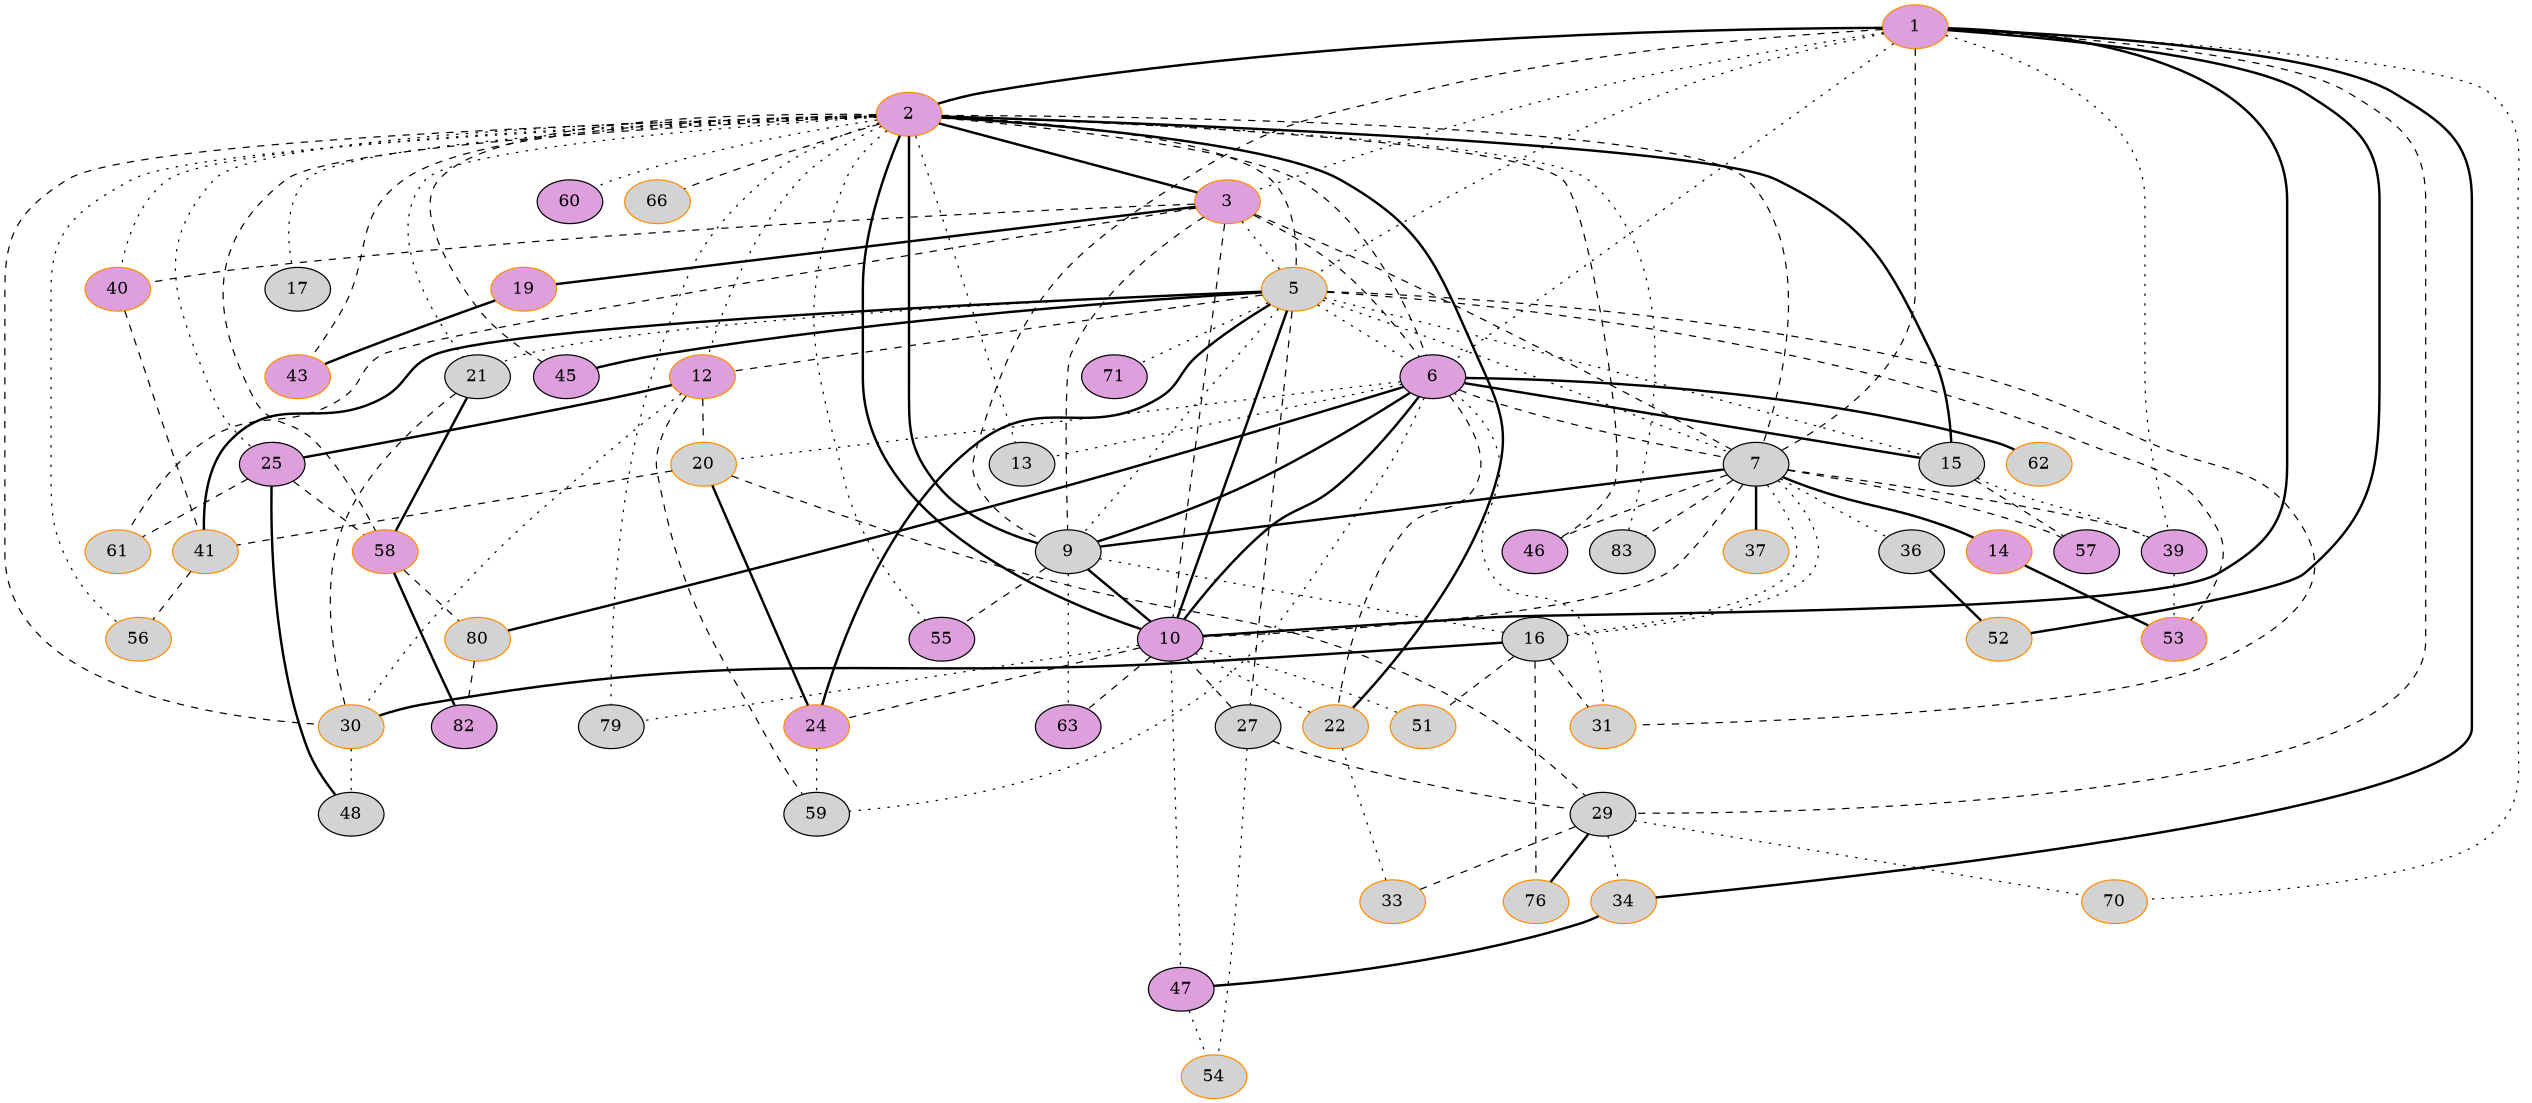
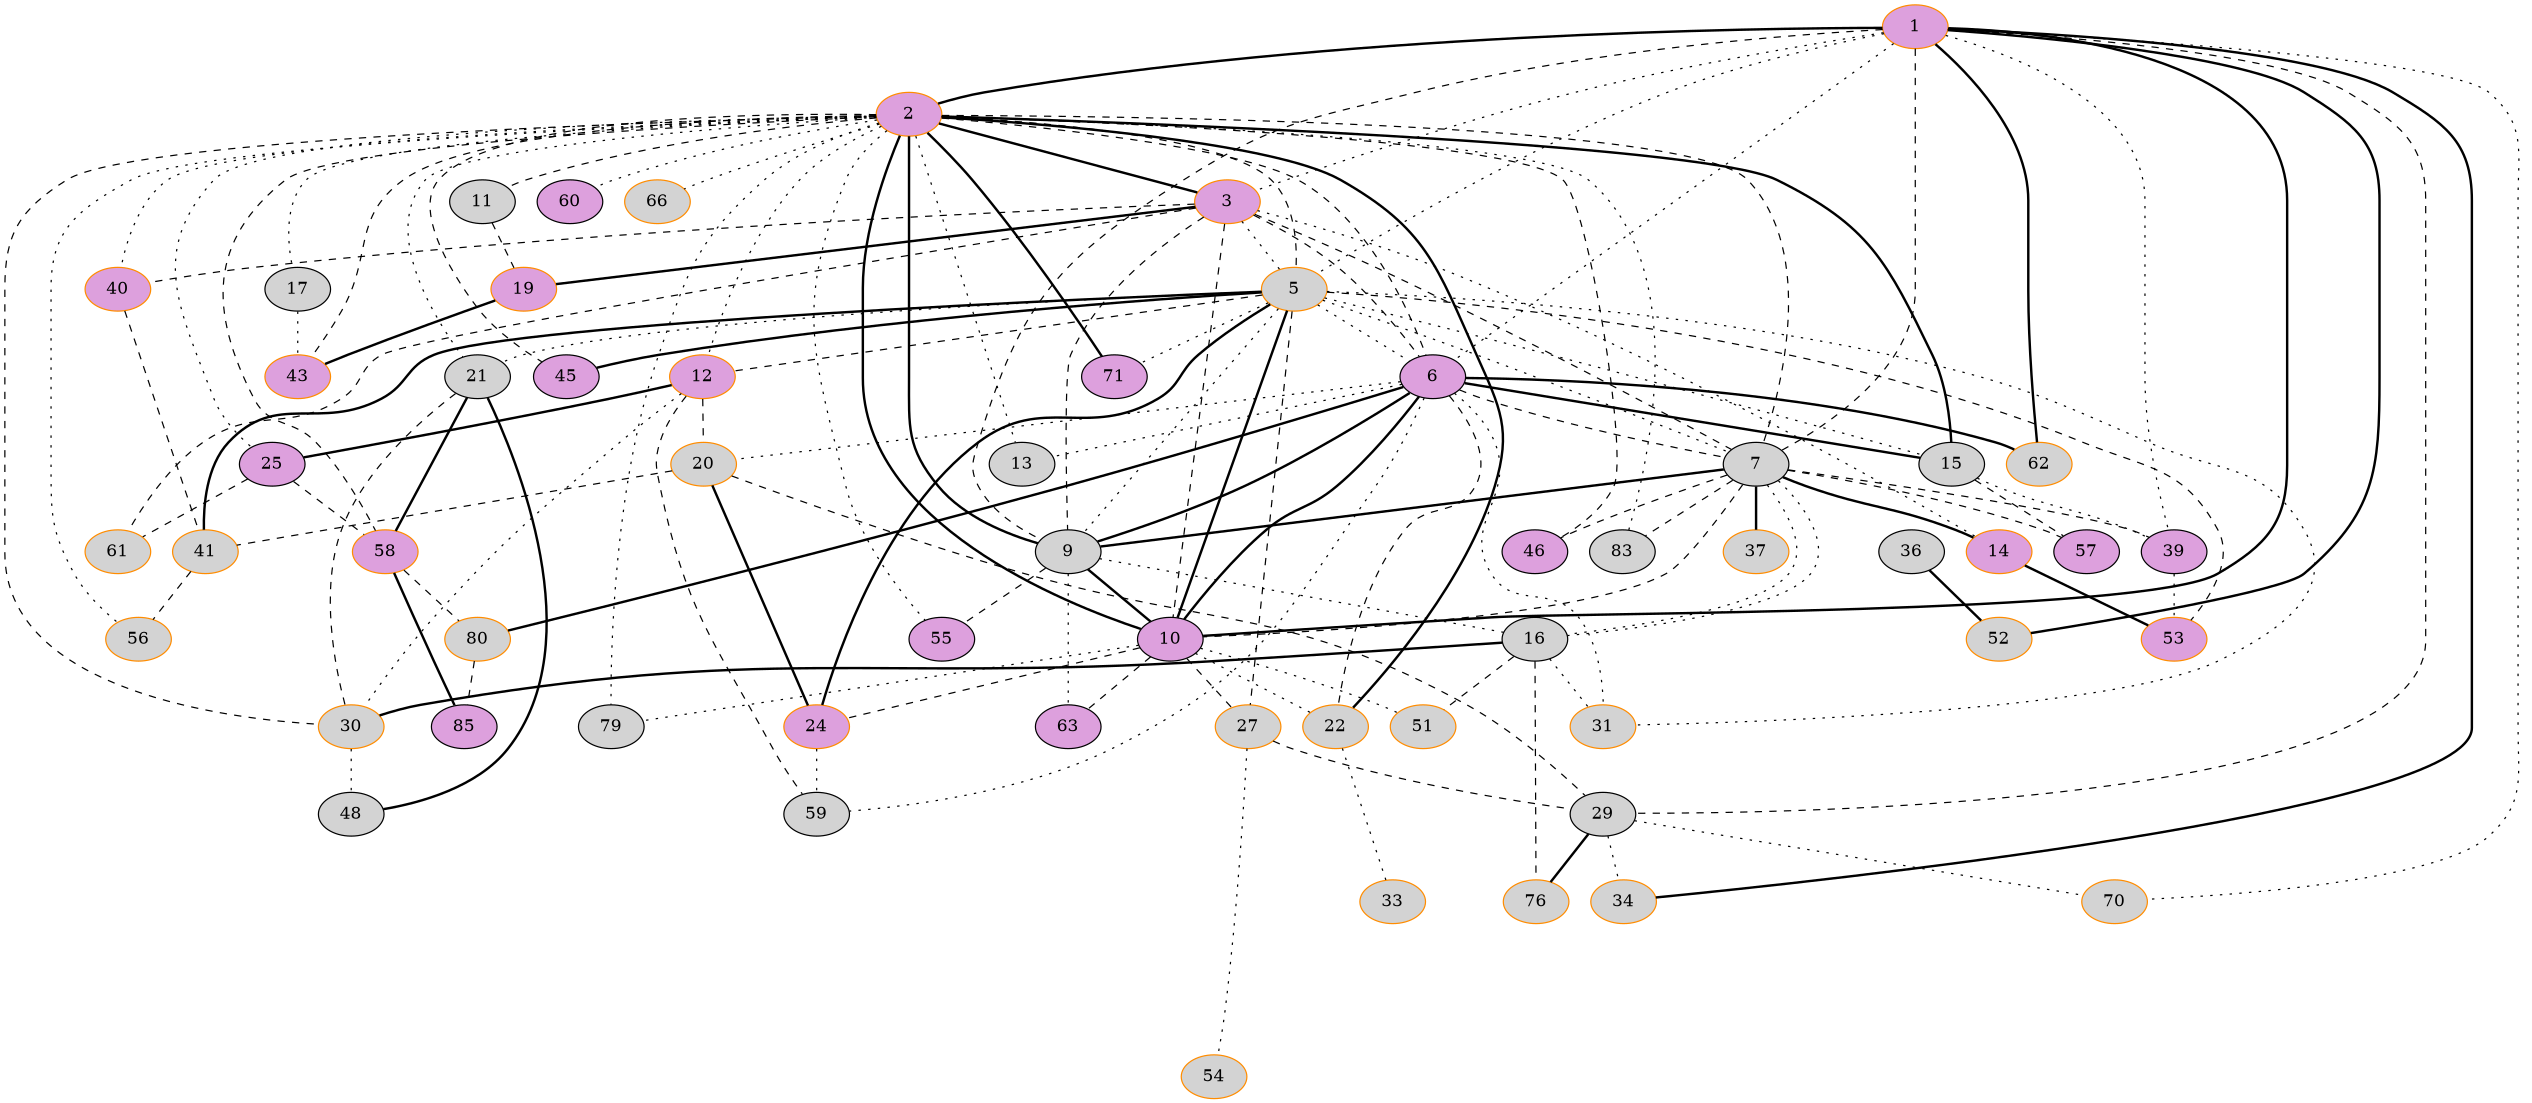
edge "2" -- "66": style dashed -> dotted
node "11": added
edge "1" -- "62": added
edge "2" -- "71": added
edge "17" -- "43": added
edge "3" -- "14": added
edge "5" -- "31": style dashed -> dotted
edge "7" -- "36": removed
edge "25" -- "48": now "21" -- "48"
edge "16" -- "31": style dashed -> dotted
node "82": label "82" -> "85"
node "27": color black -> darkorange
edge "29" -- "33": removed
node "47": removed
